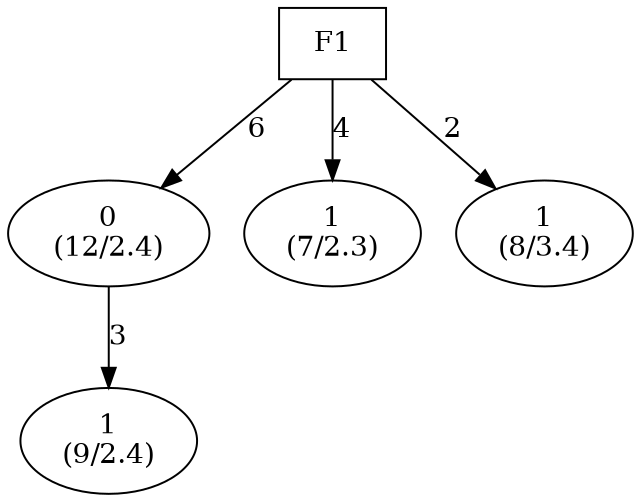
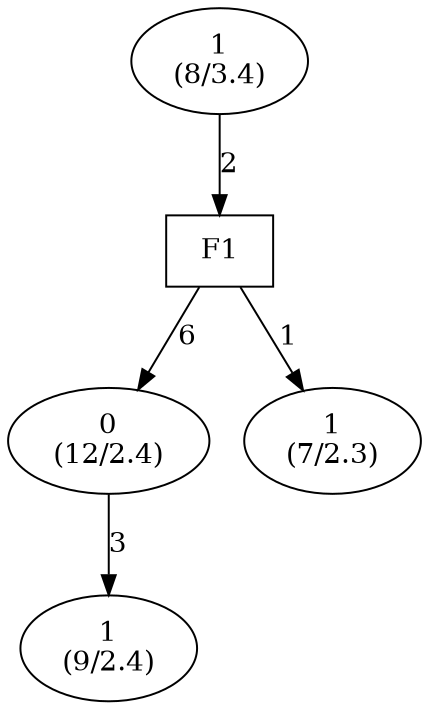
edge "F1" -> "1 (8/3.4)": reversed
edge "F1" -> "1 (7/2.3)": label "4" -> "1"
